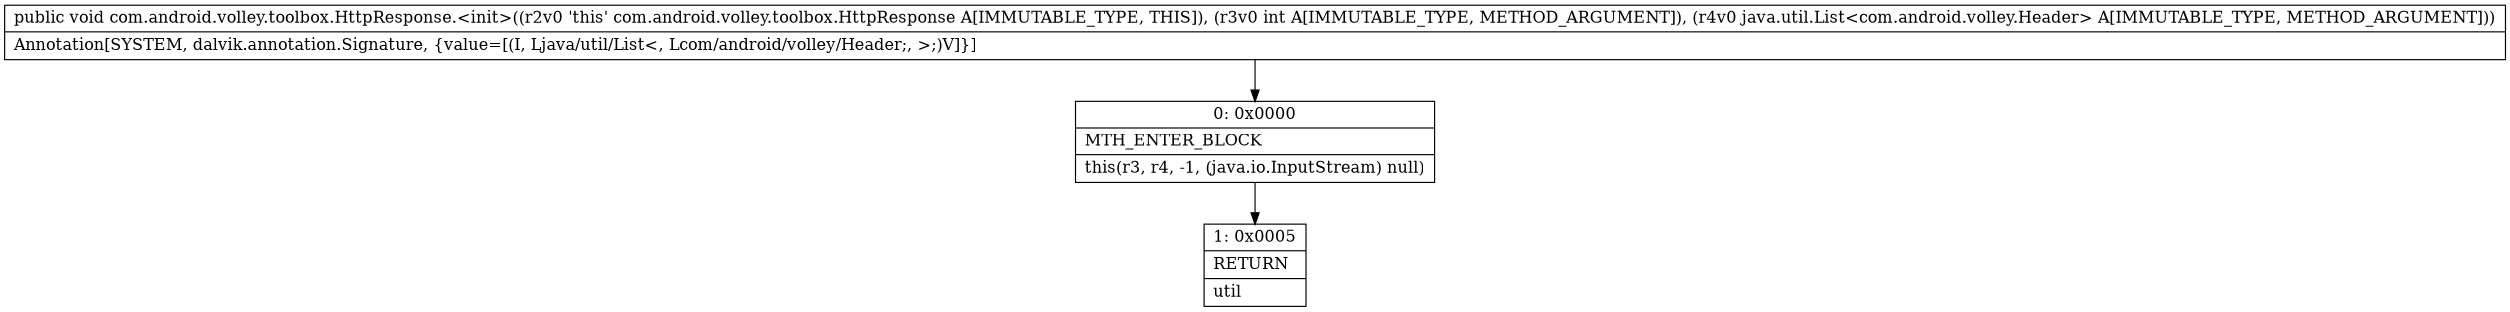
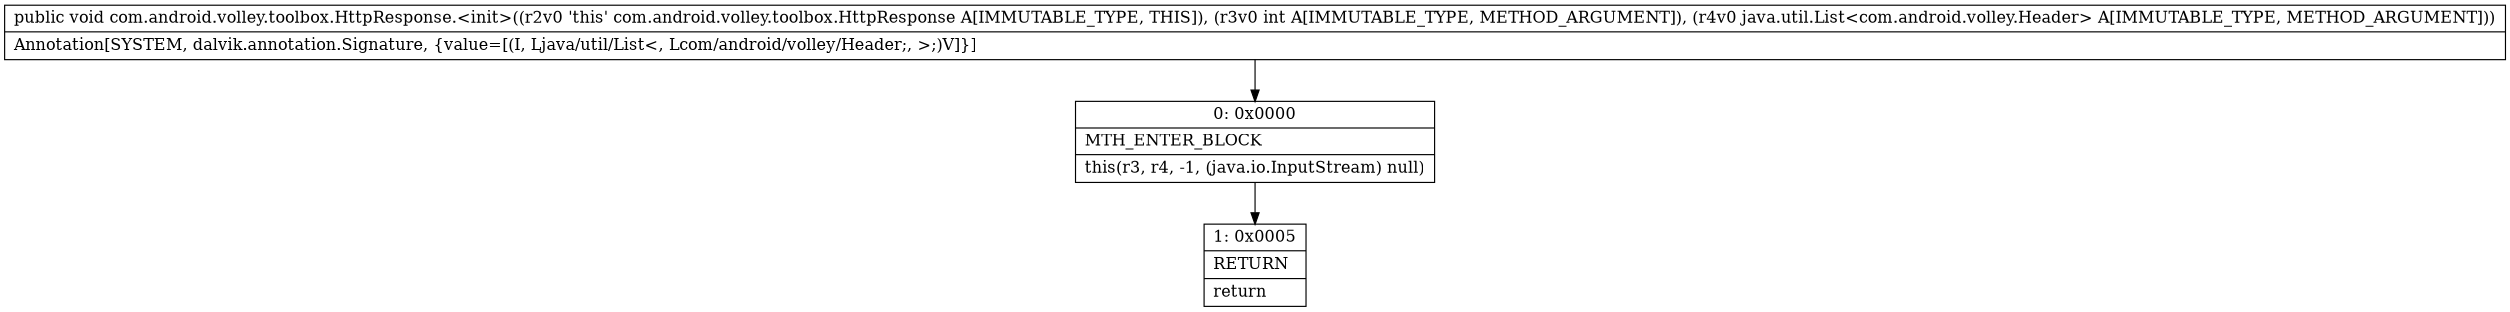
node "1: 0x0005": text "util" -> "return"
